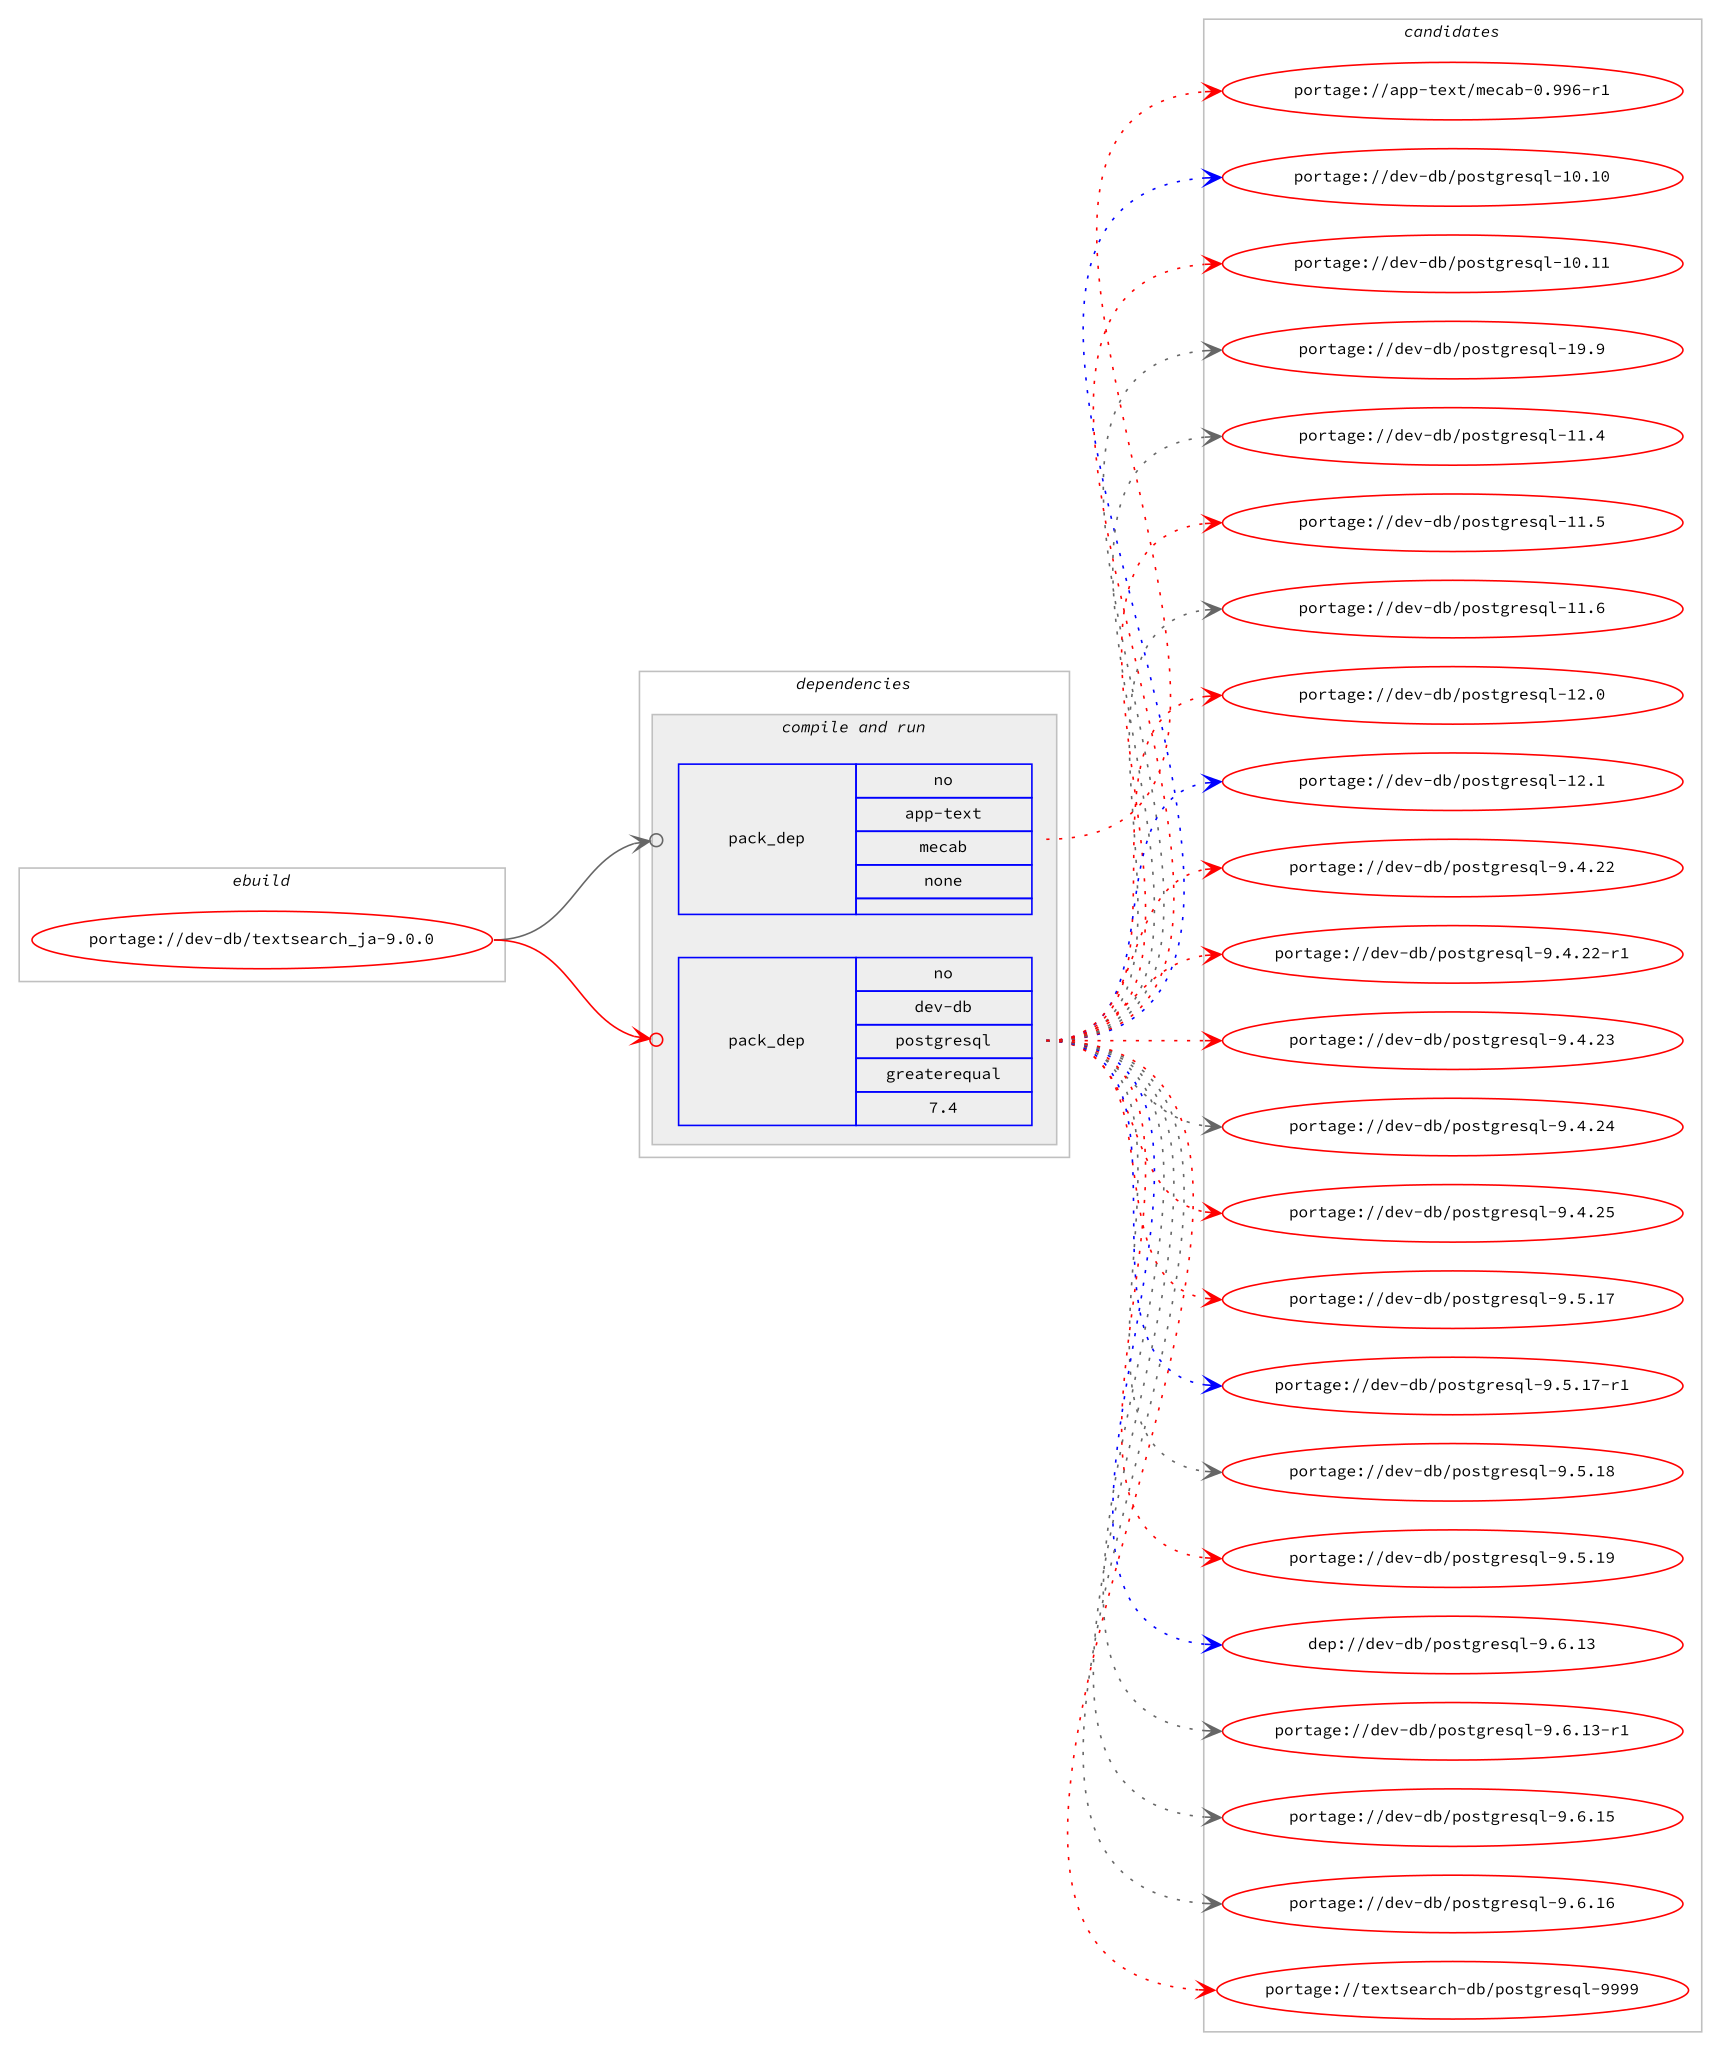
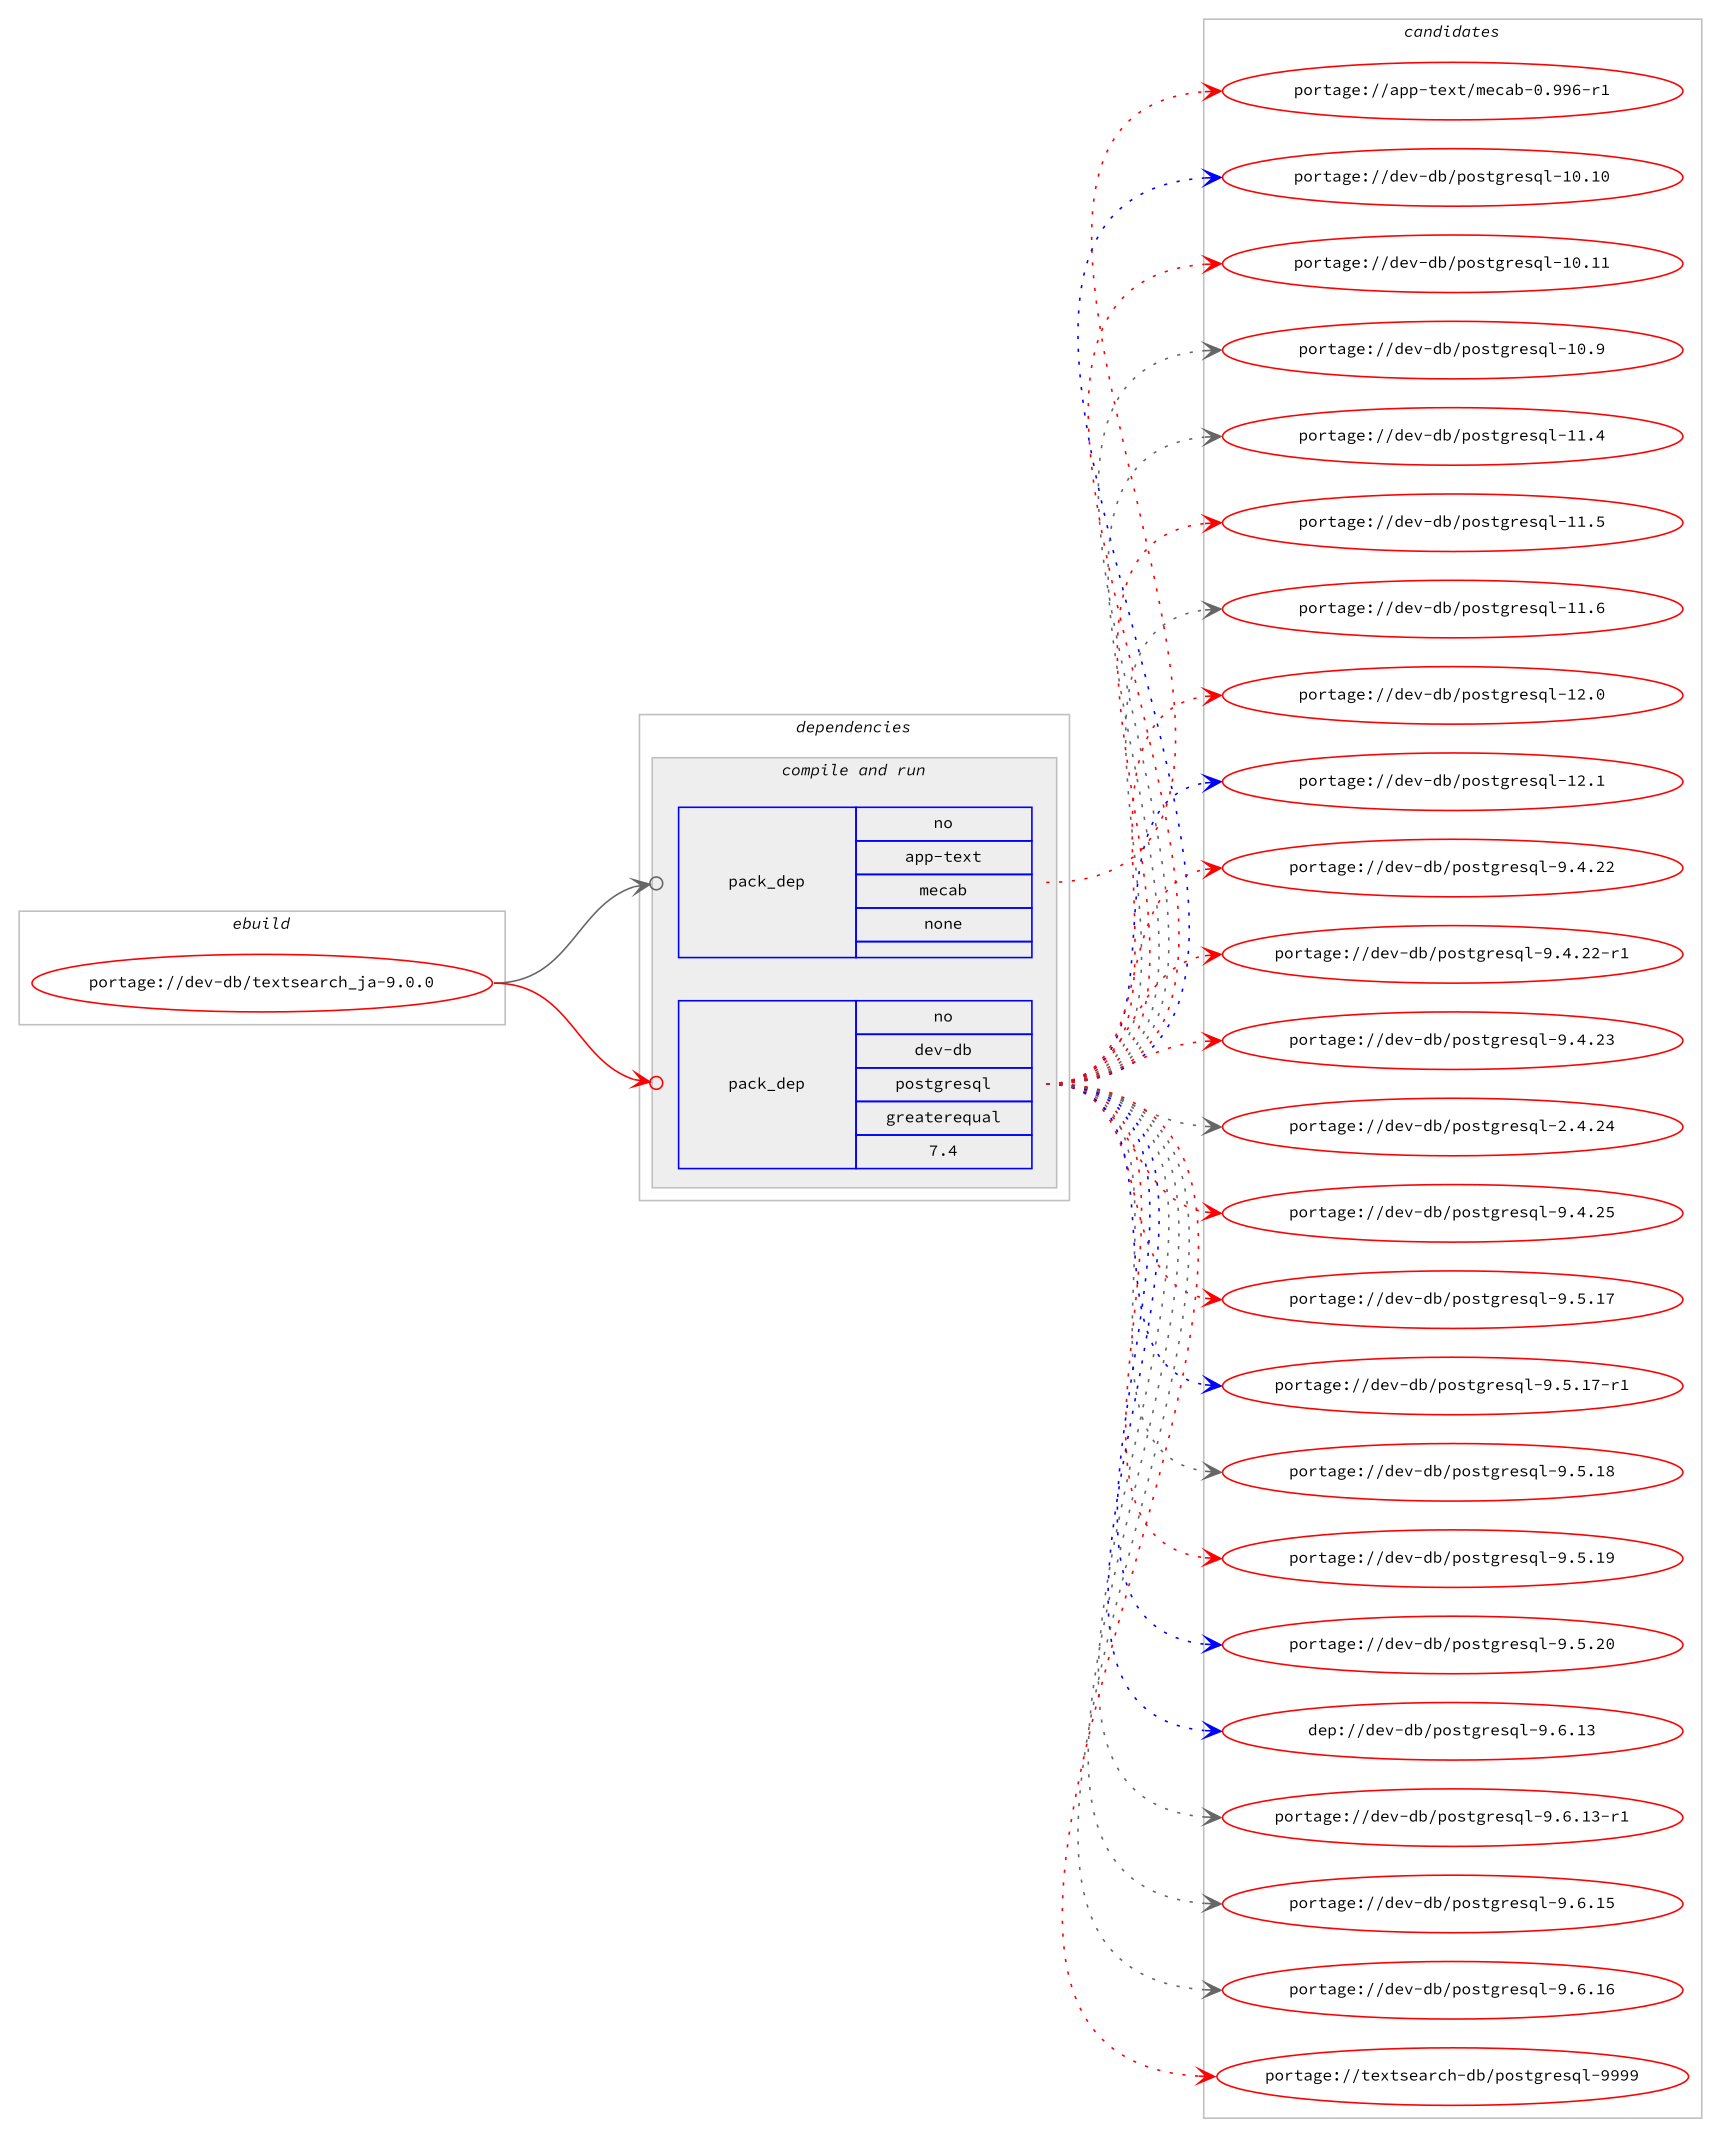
node "portage://dev-db/postgresql-19.9": label "portage://dev-db/postgresql-19.9" -> "portage://dev-db/postgresql-10.9"
node "portage://dev-db/postgresql-9.4.24": label "portage://dev-db/postgresql-9.4.24" -> "portage://dev-db/postgresql-2.4.24"
node "portage://dev-db/postgresql-9.5.20": added
